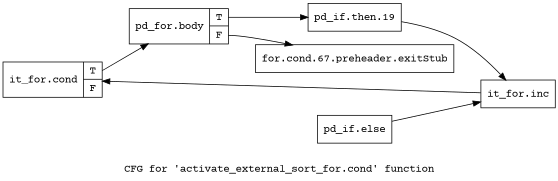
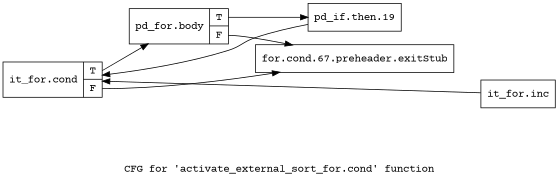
edge "pd_if.then.19" -> "it_for.inc": now "pd_if.then.19" -> "it_for.cond"
edge "it_for.cond" -> "for.cond.67.preheader.exitStub": added
node "pd_if.else": removed
